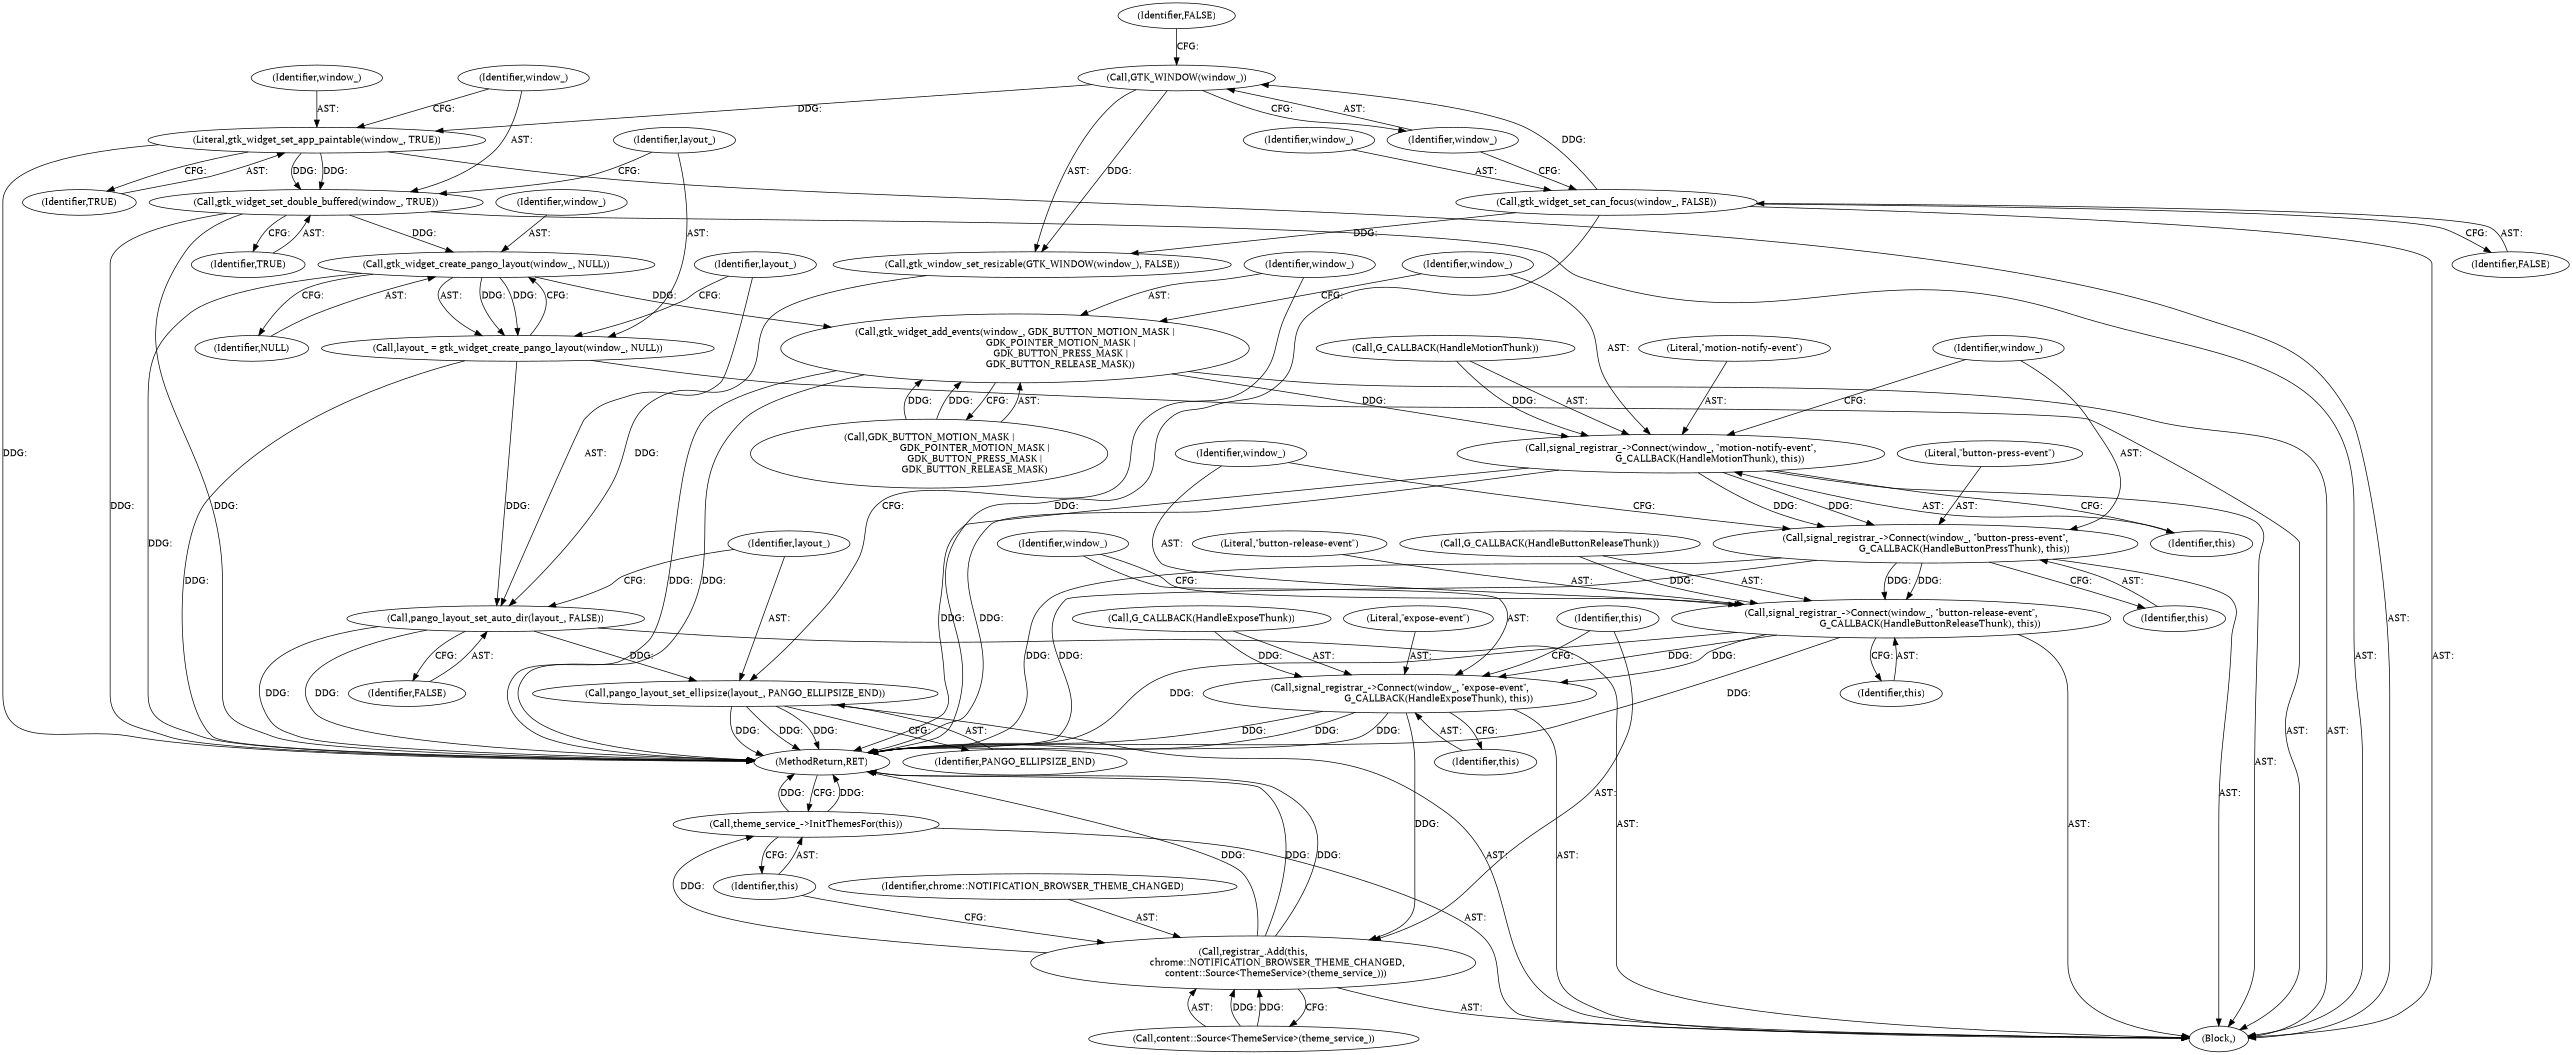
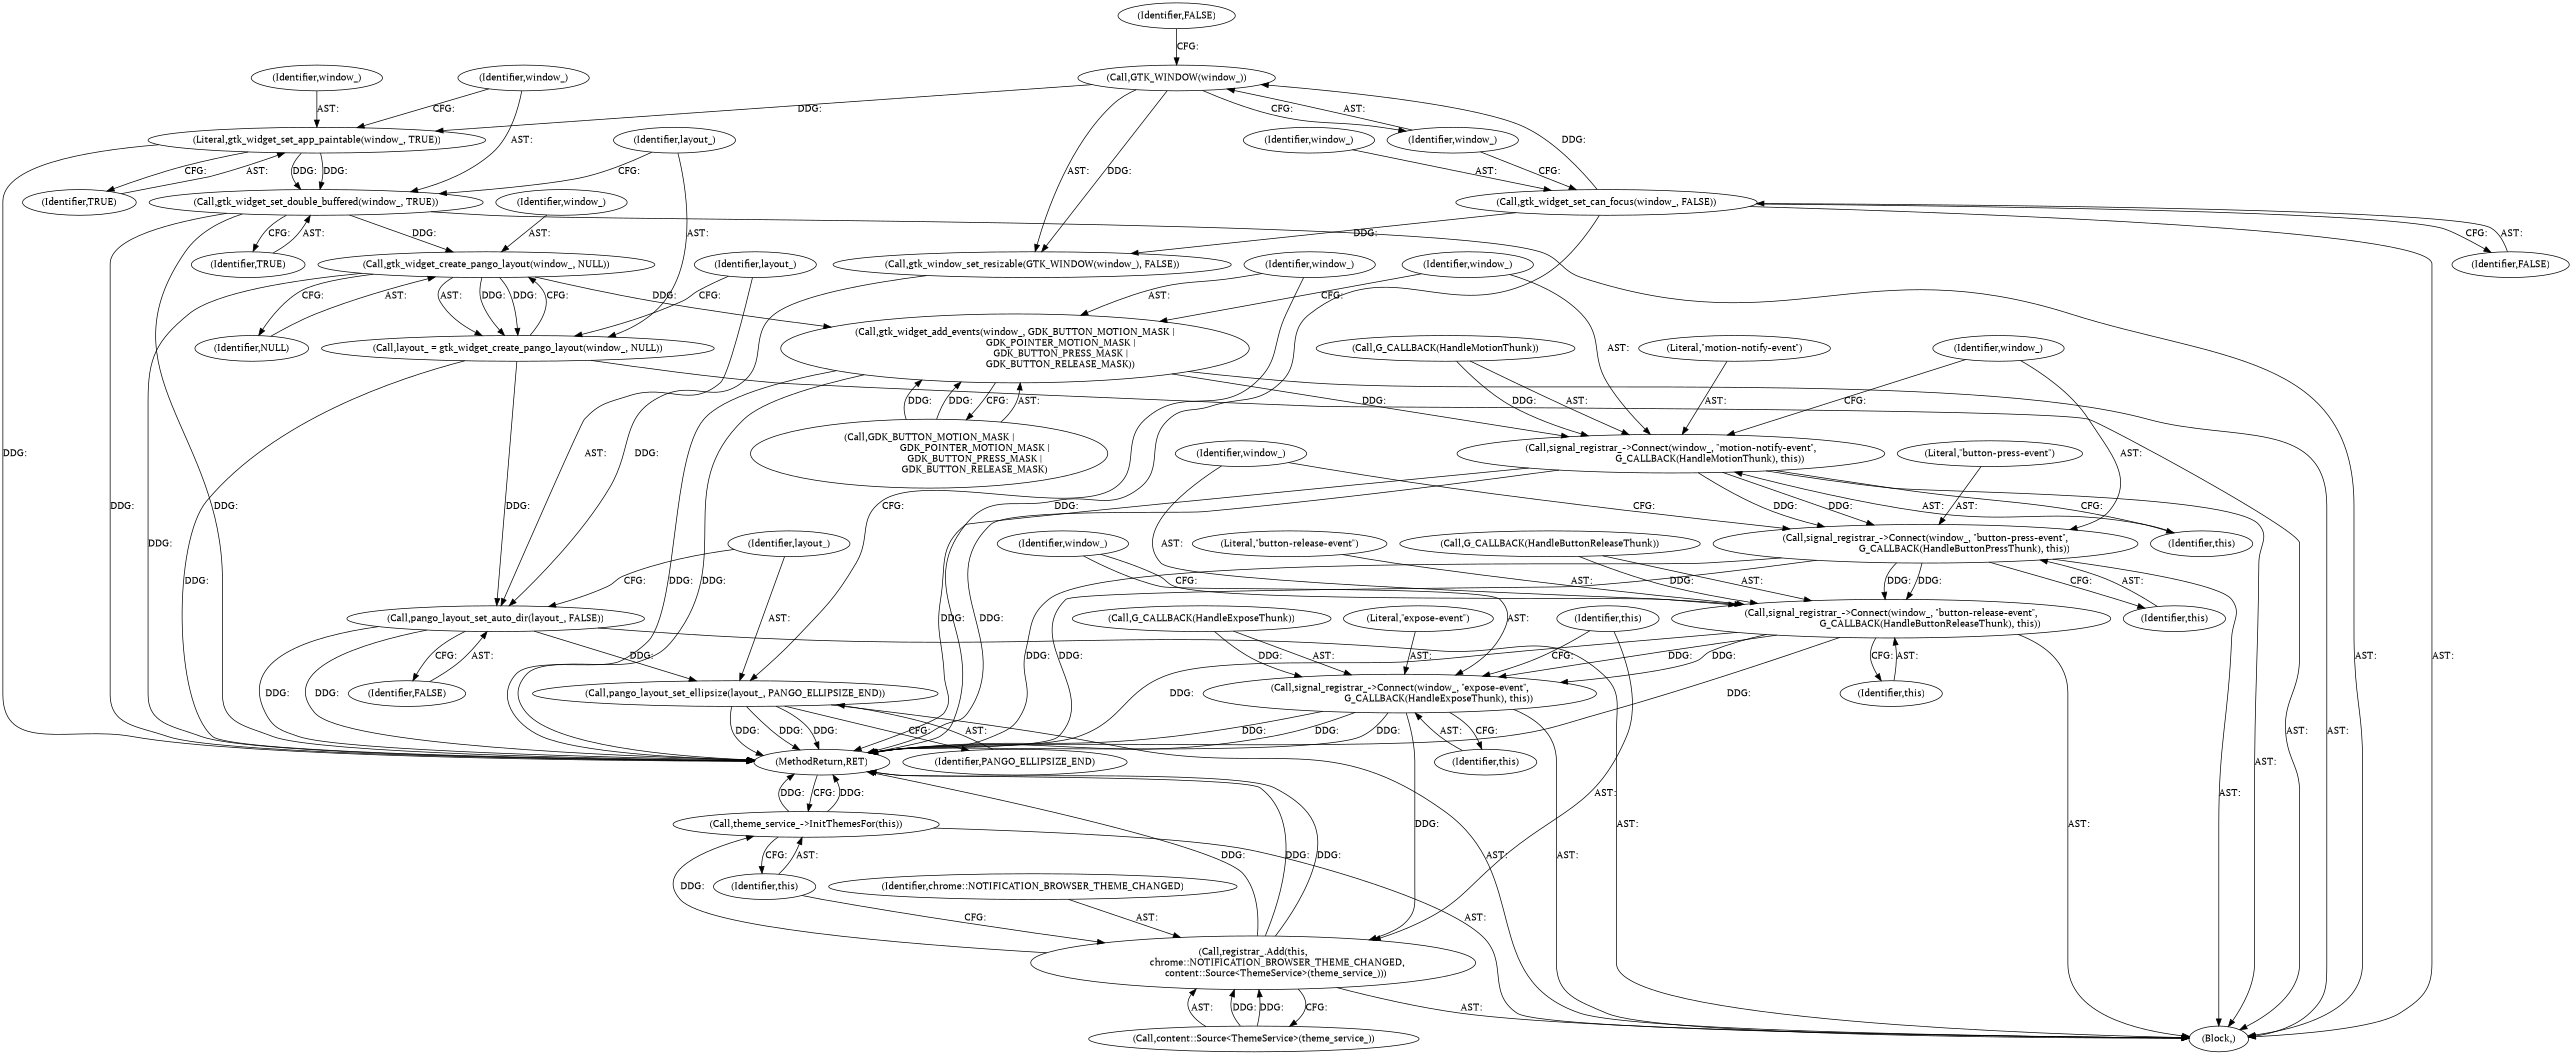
edge "(Literal,gtk_widget_set_app_paintable(window_, TRUE))" -> "(Block,)": removed, label "AST:"
